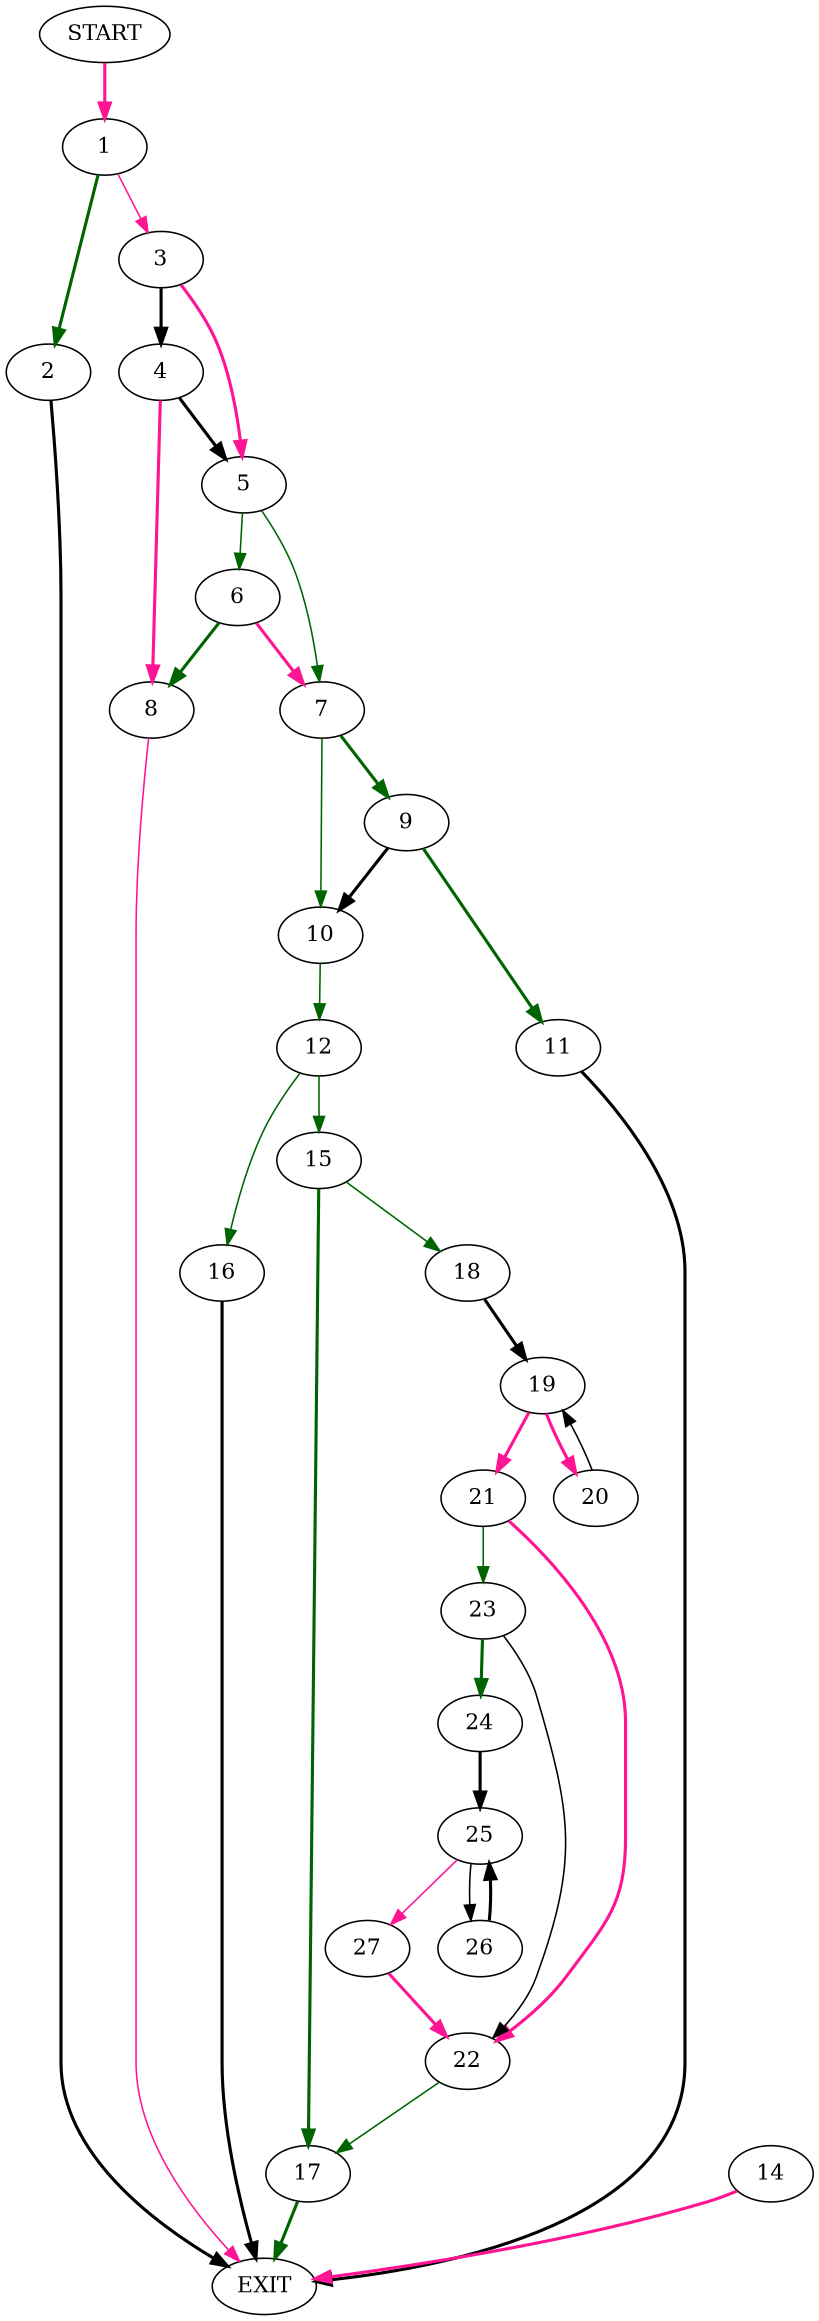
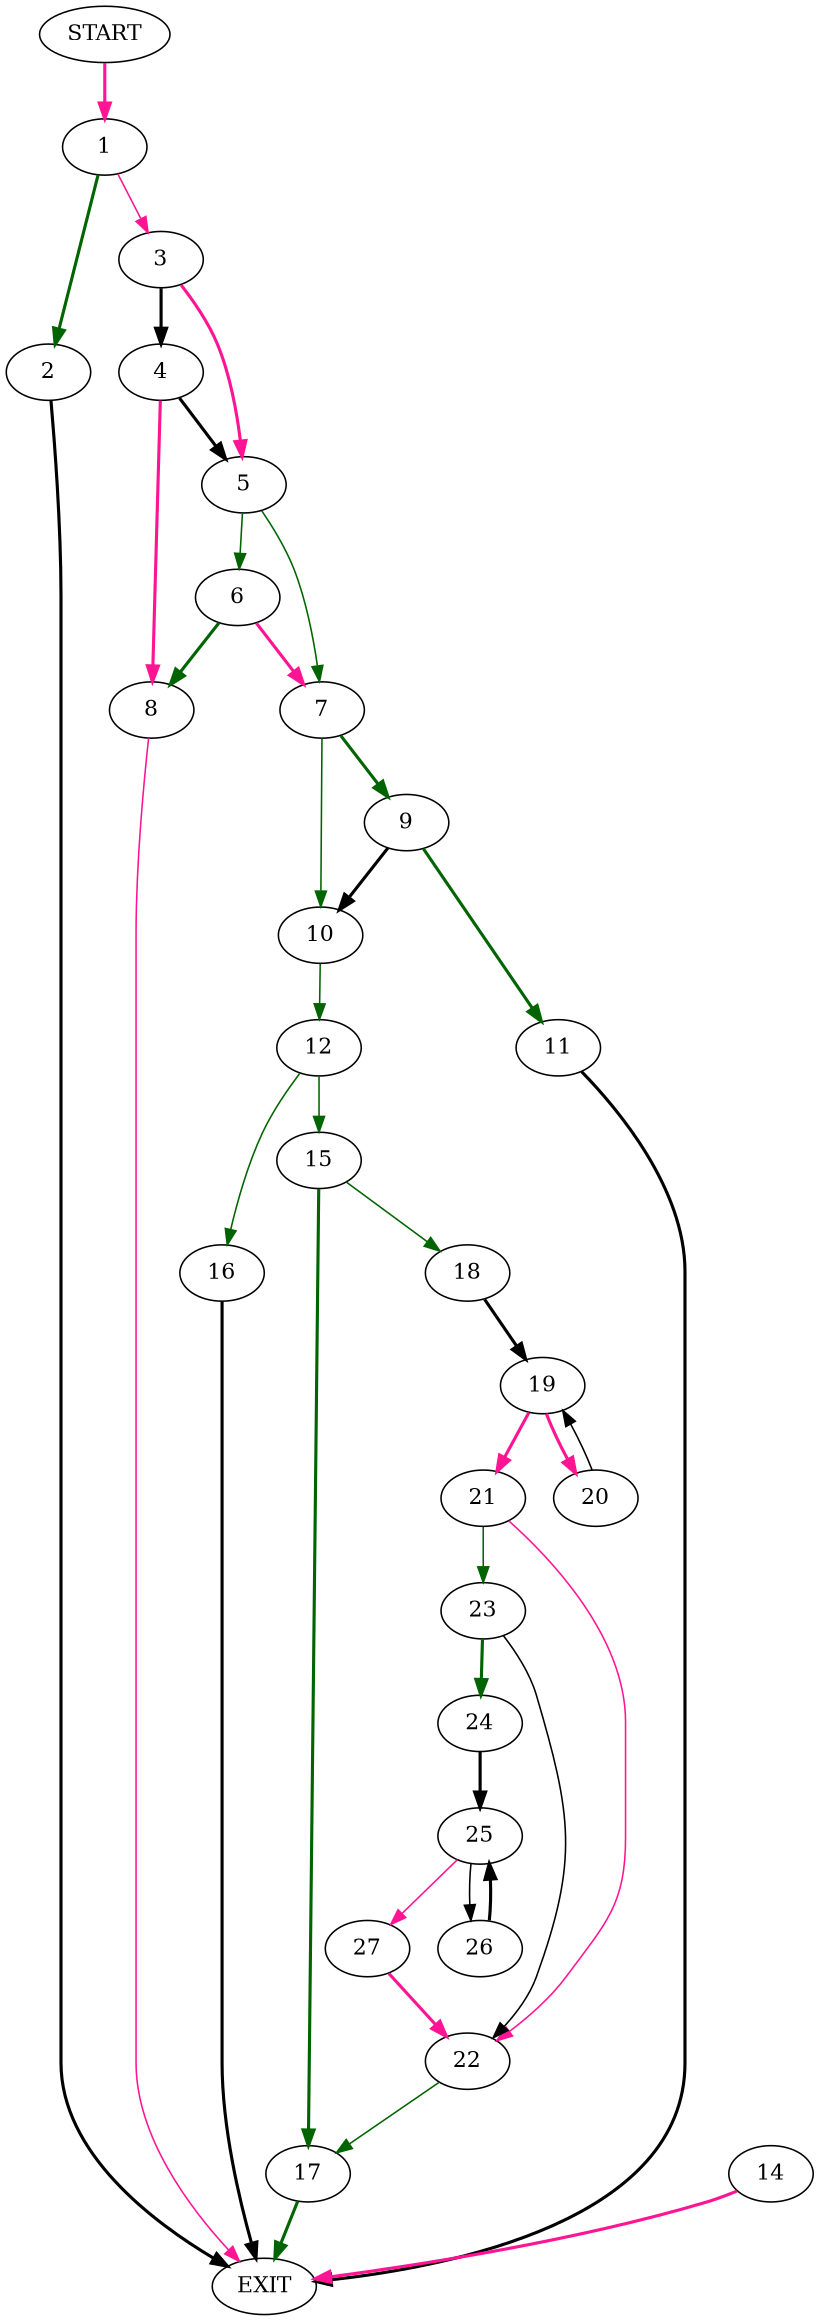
edge "21" -> "22": style bold -> solid
